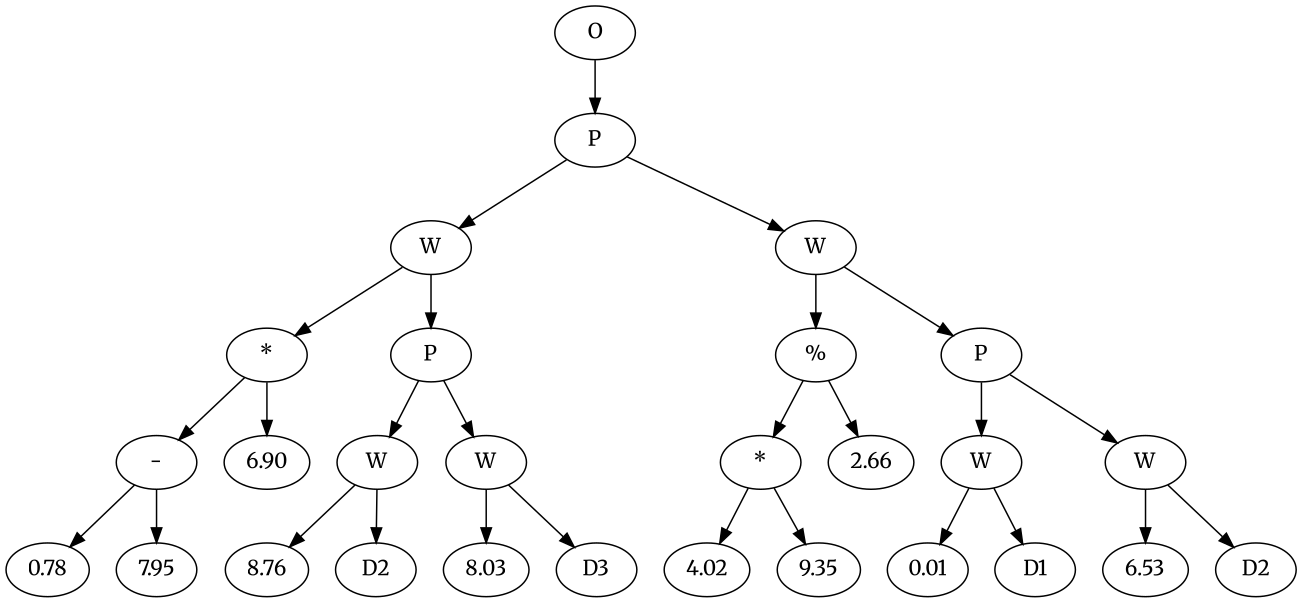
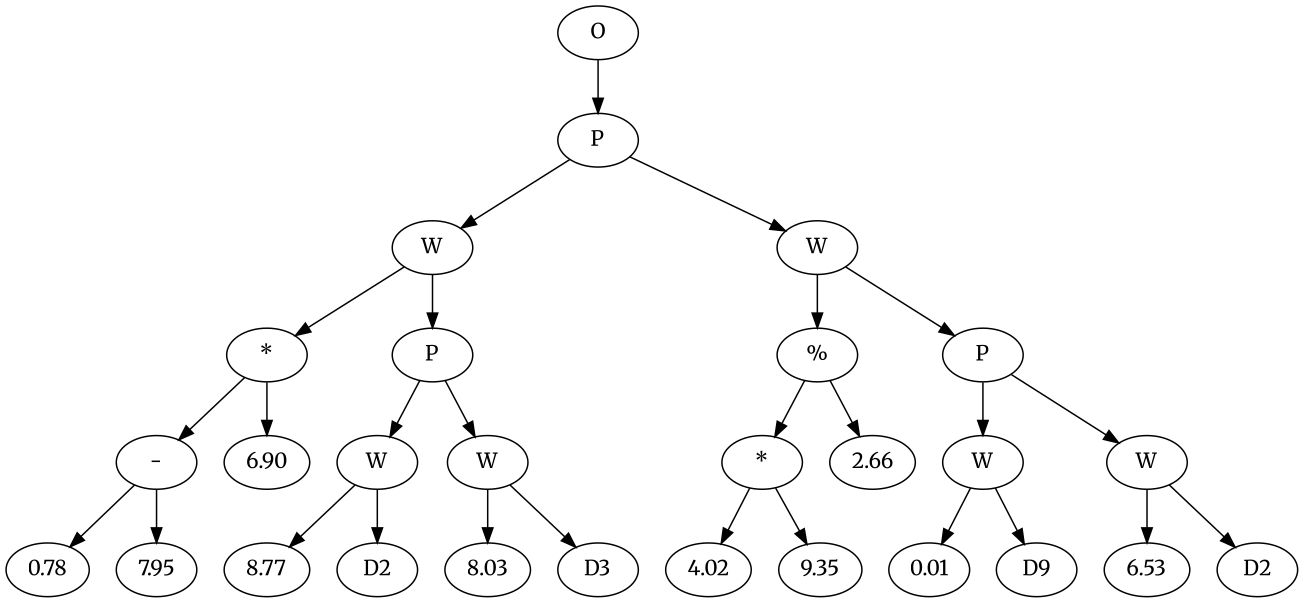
node "8.76": label "8.76" -> "8.77"
node "D1": label "D1" -> "D9"
